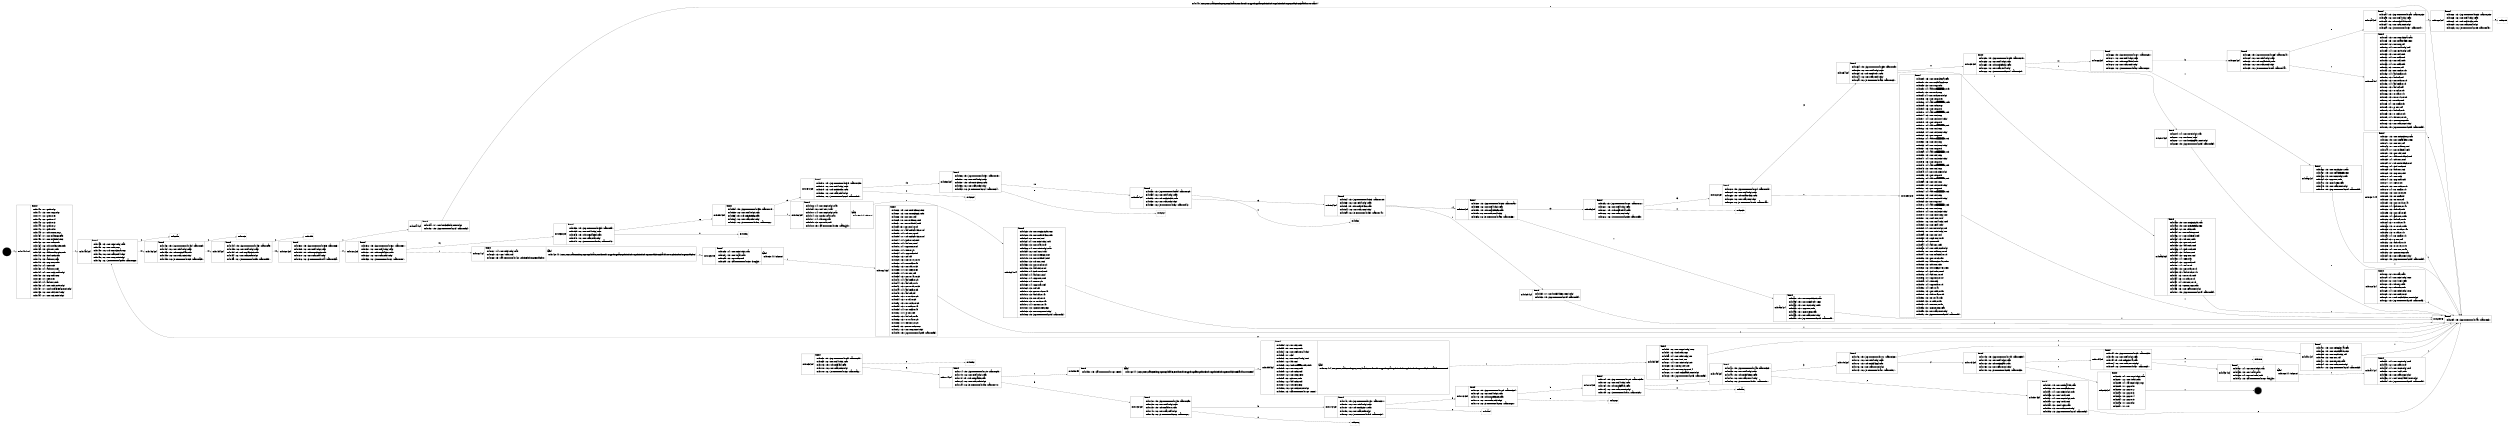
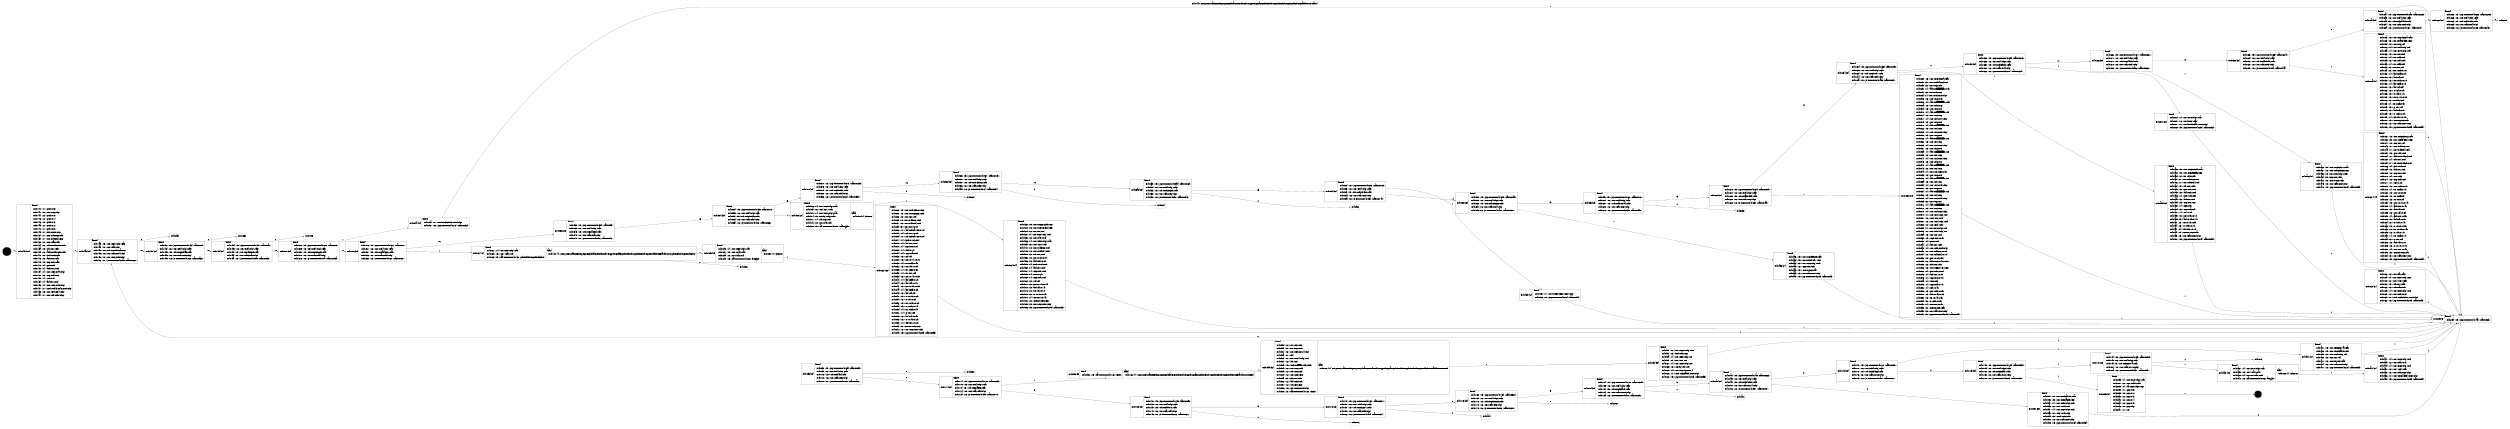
edge "0x401538 [28]" -> "0x401d86": now "0x401cc7 [12]" -> "0x401d86"
